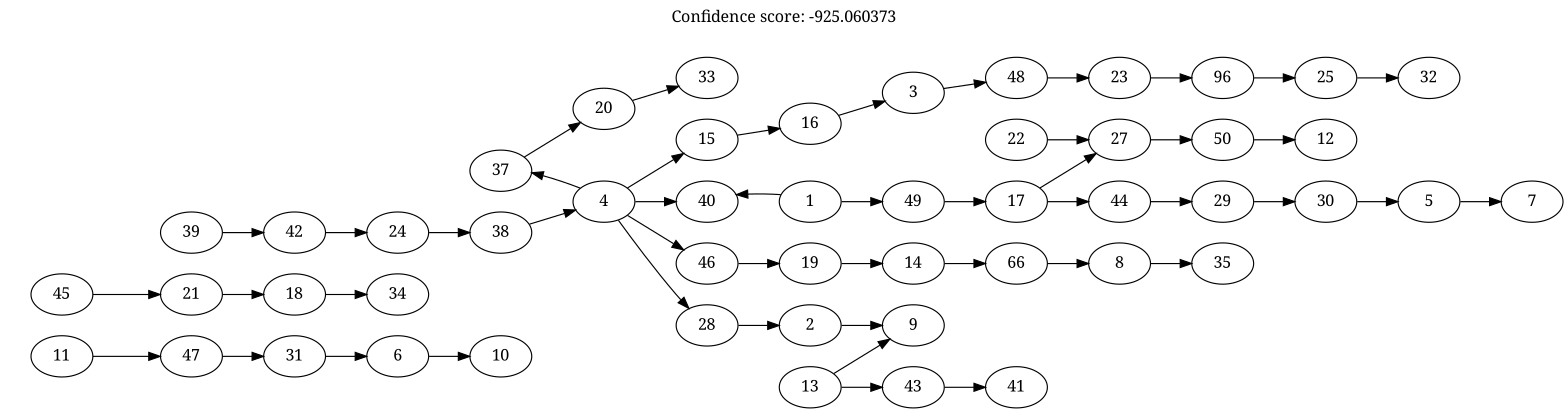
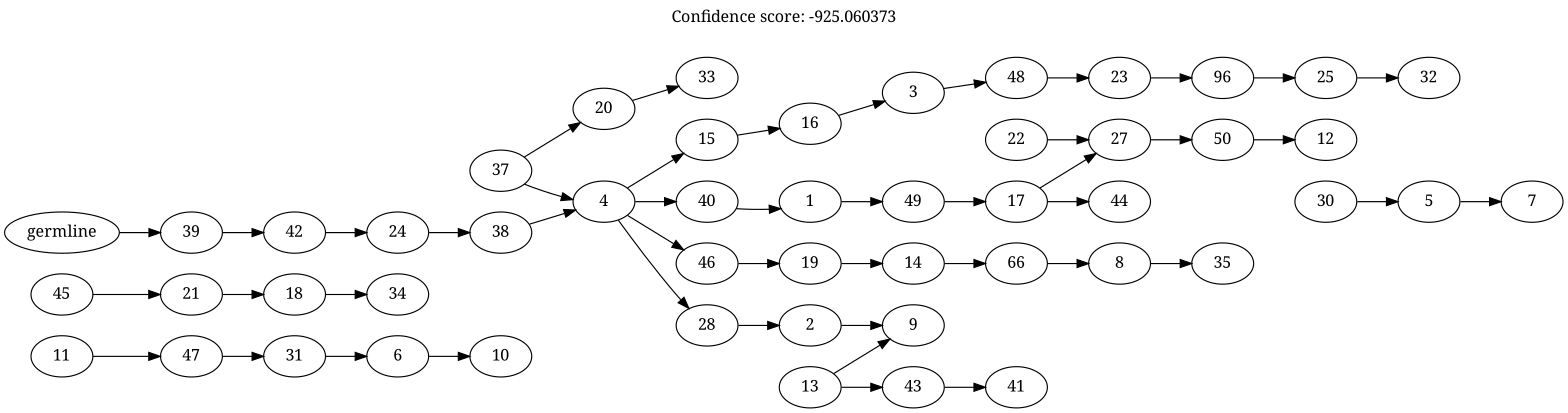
edge "4" -> "37": reversed
edge "1" -> "40": reversed
node "29": removed
node "germline": added
